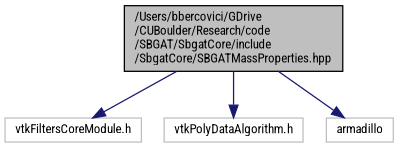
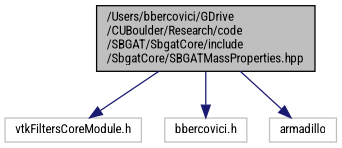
node "vtkPolyDataAlgorithm.h": label "vtkPolyDataAlgorithm.h" -> "bbercovici.h"
